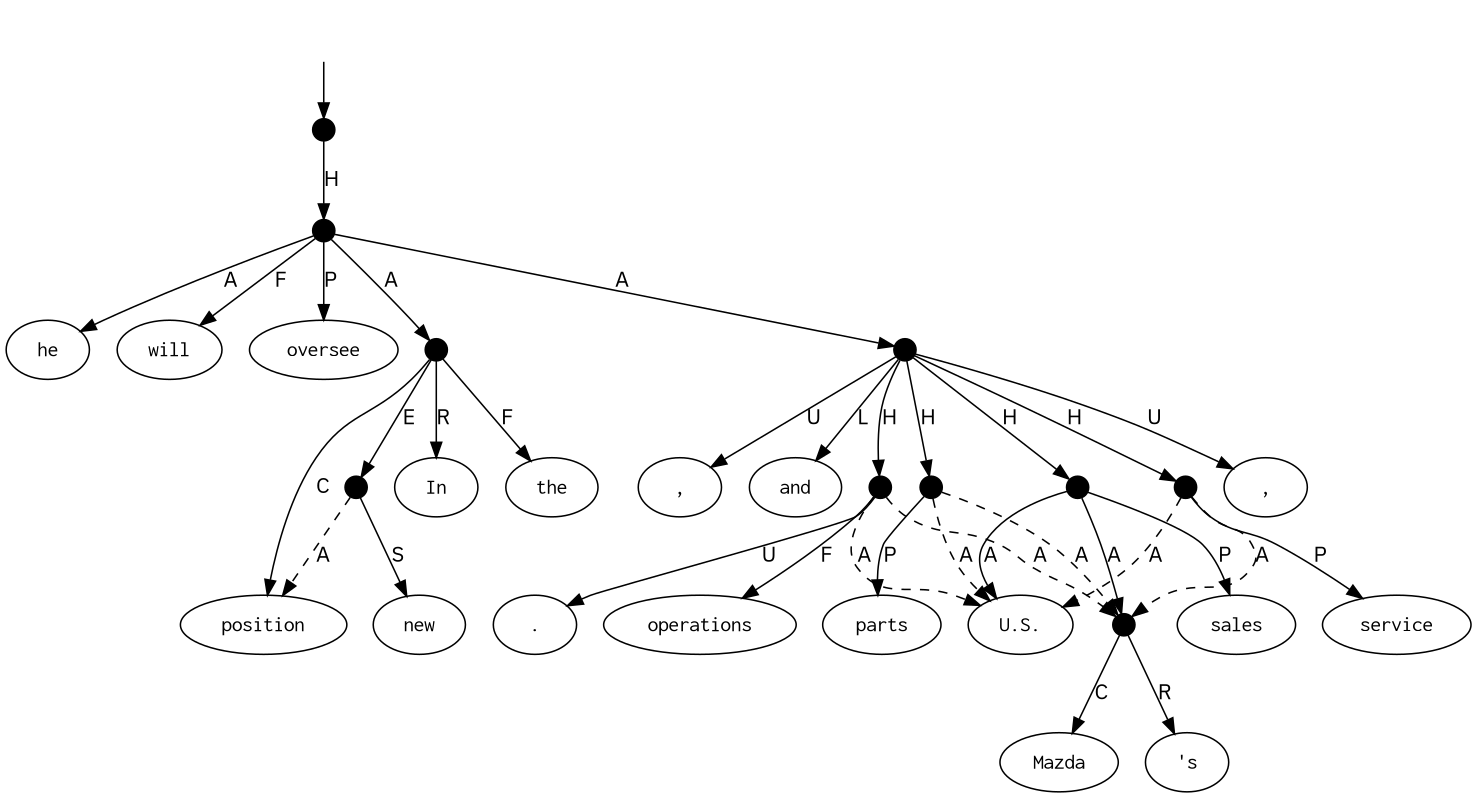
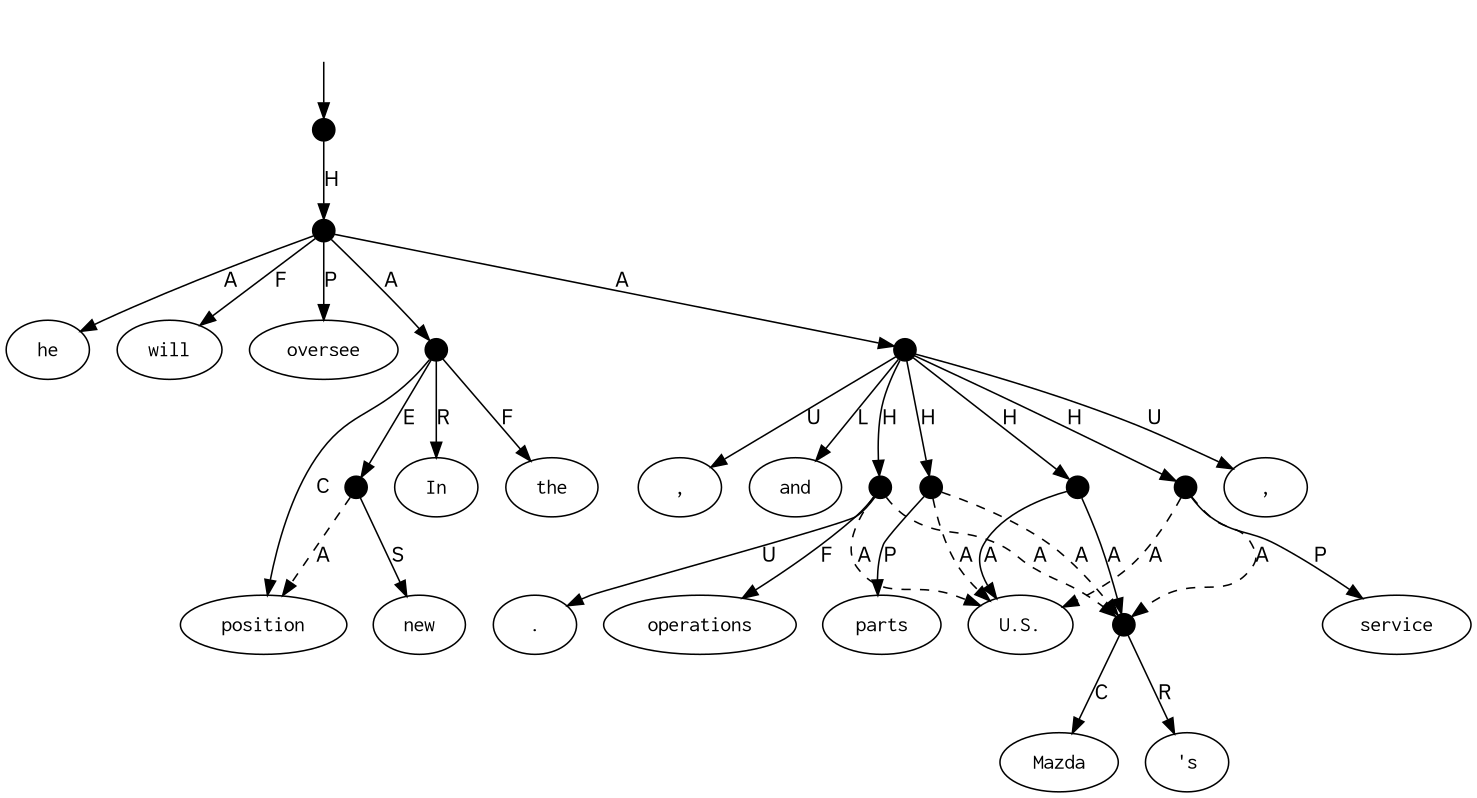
node "sales": removed
